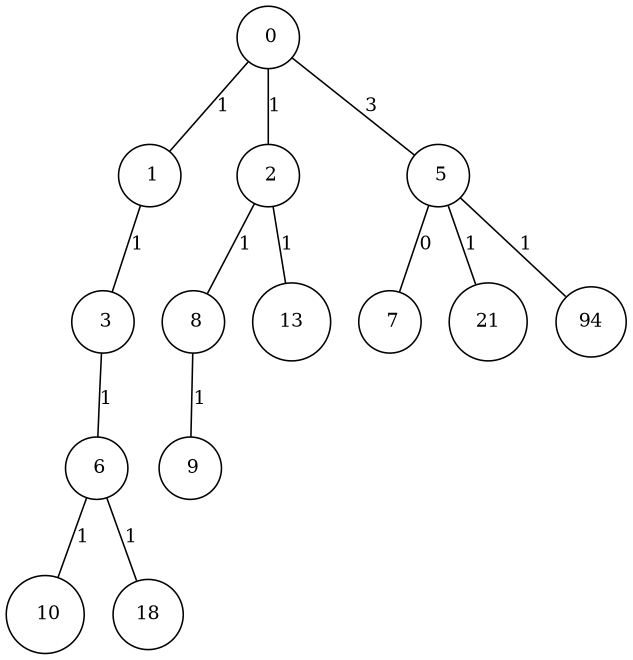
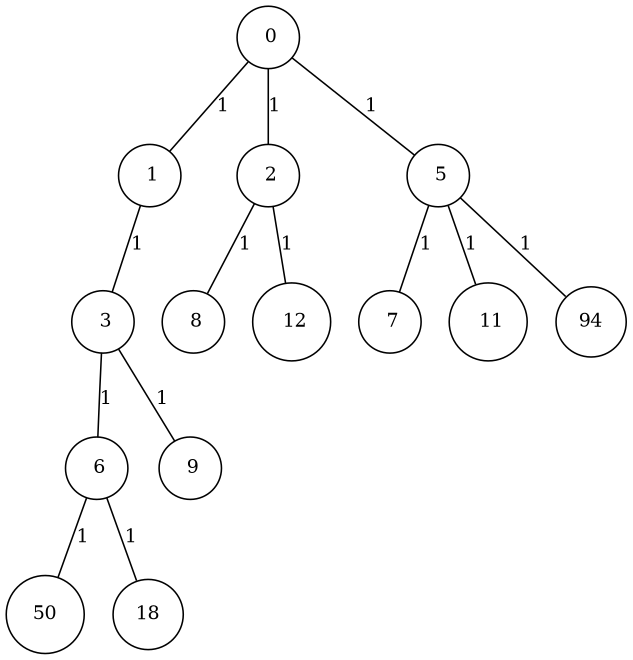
edge "0" -- "5": label "3" -> "1"
edge "5" -- "7": label "0" -> "1"
node "13": label "13" -> "12"
node "21": label "21" -> "11"
edge "8" -- "9": now "3" -- "9"
node "10": label "10" -> "50"
